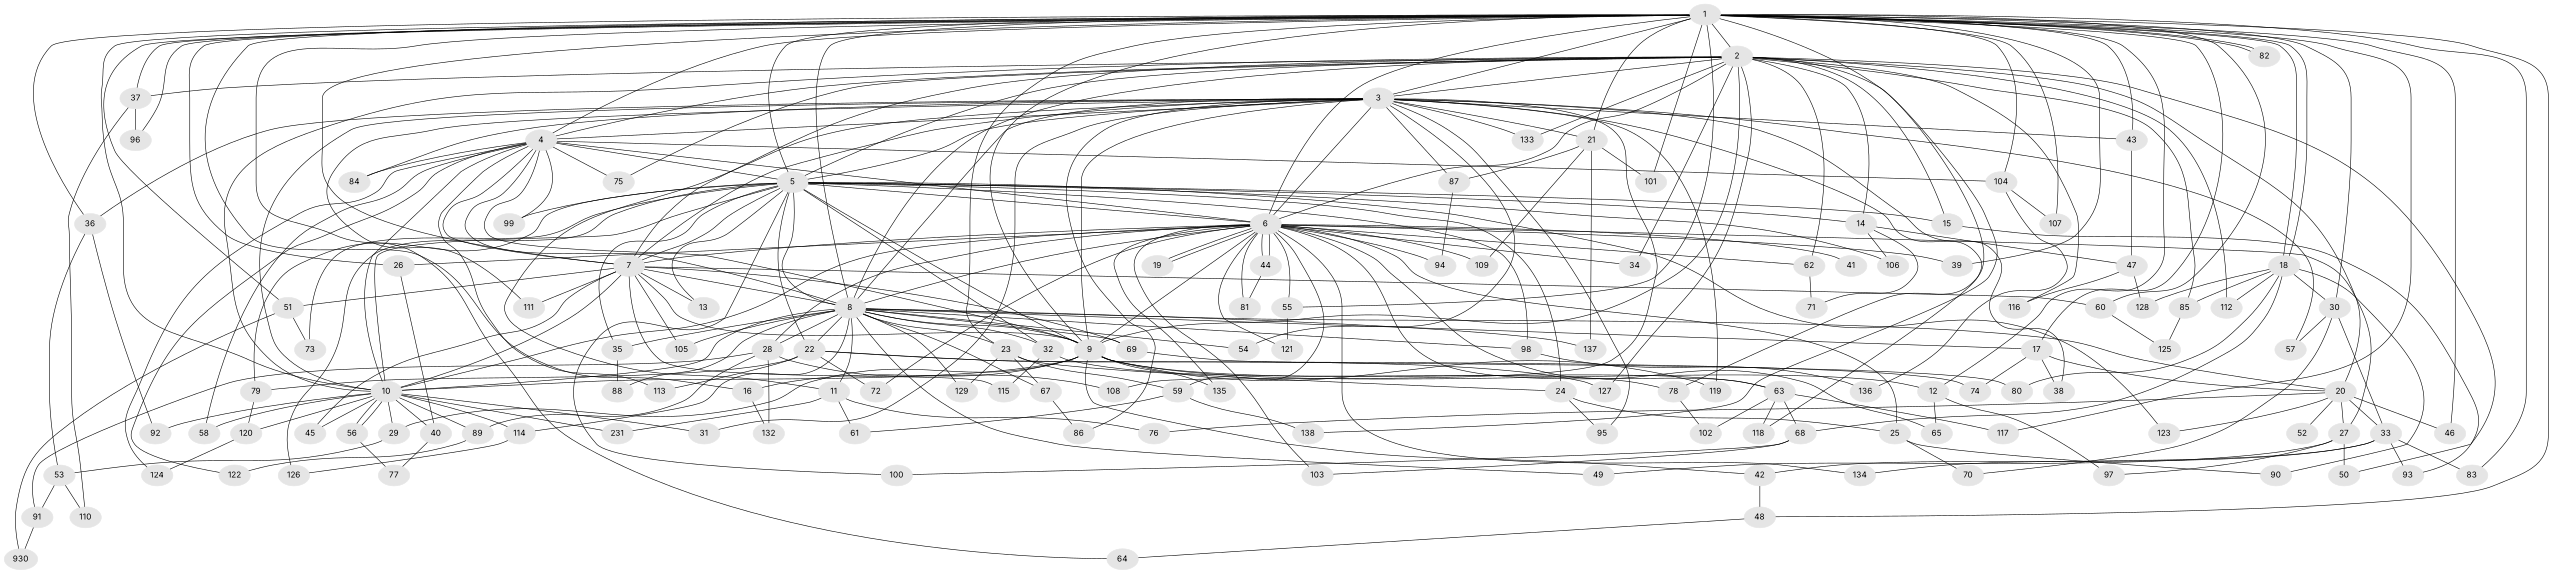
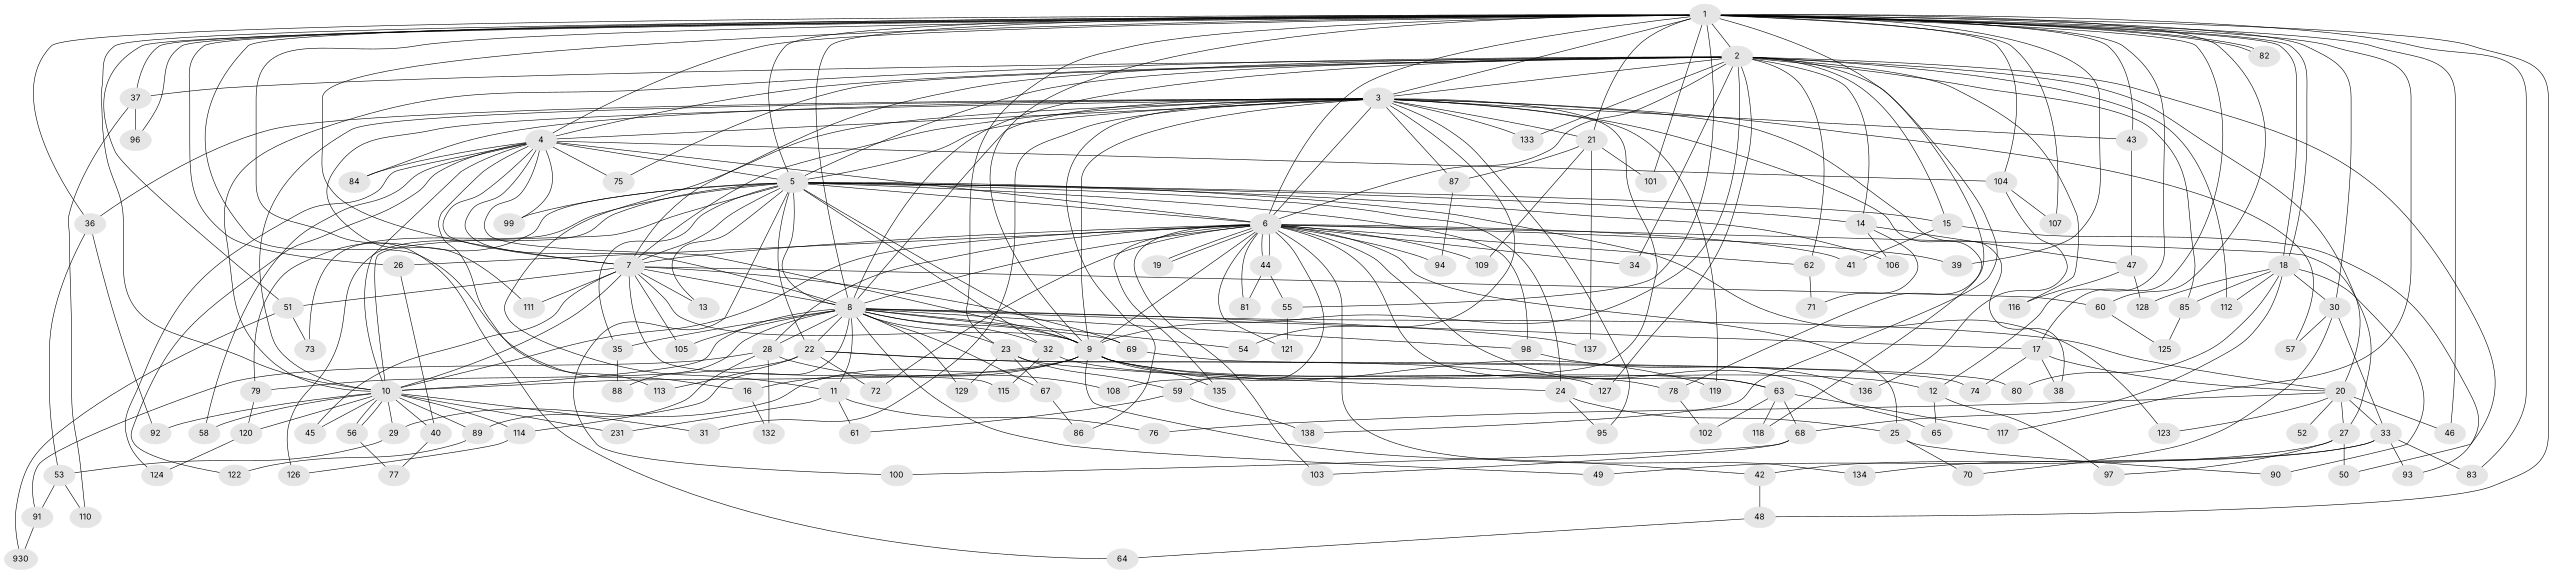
edge "15" -- "41": added
edge "6" -- "55": now "44" -- "55"
